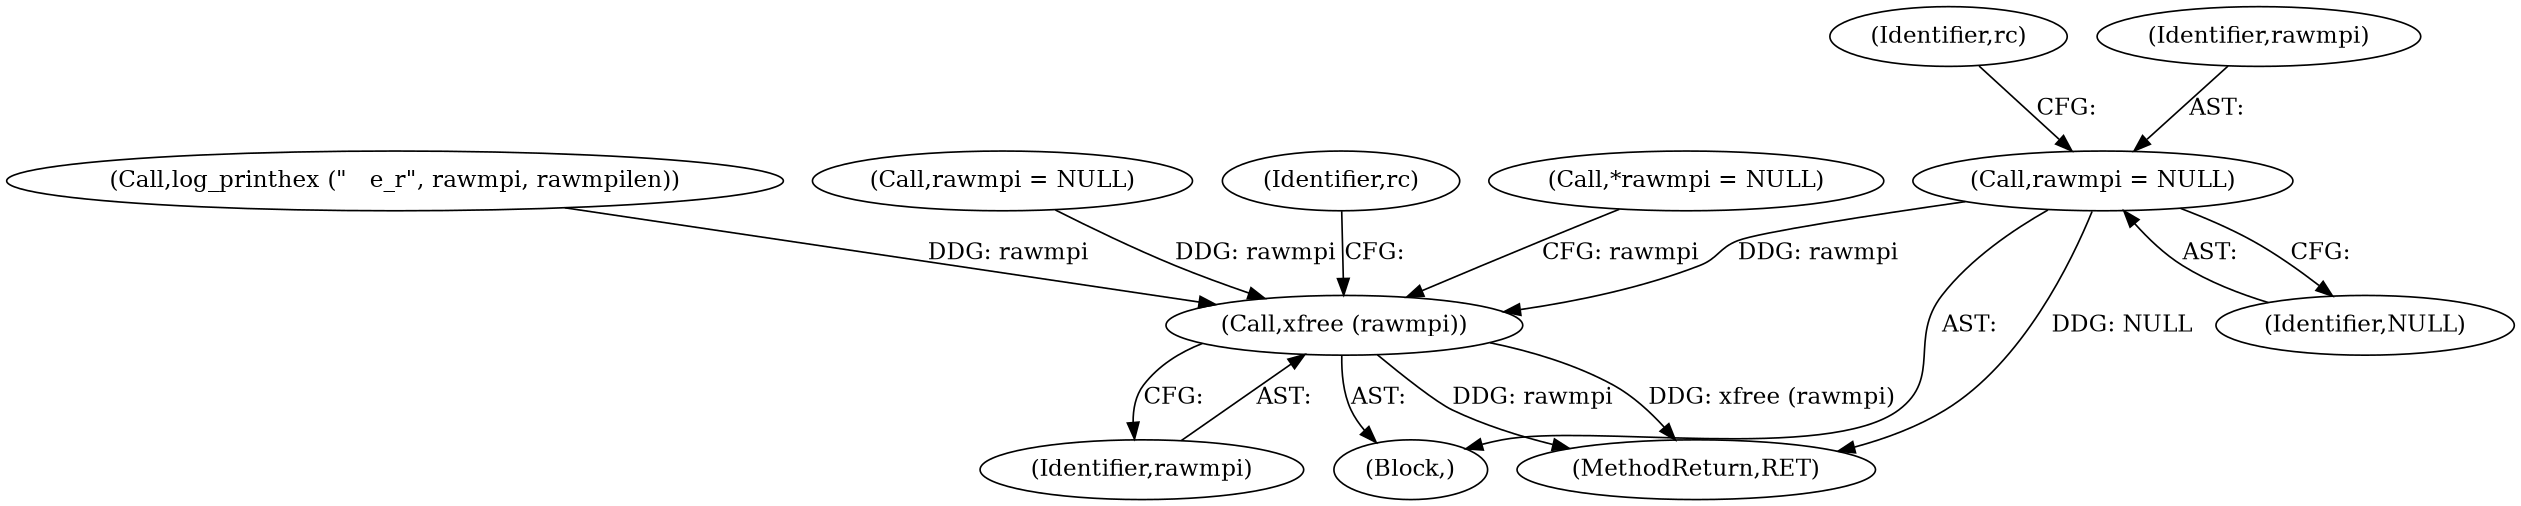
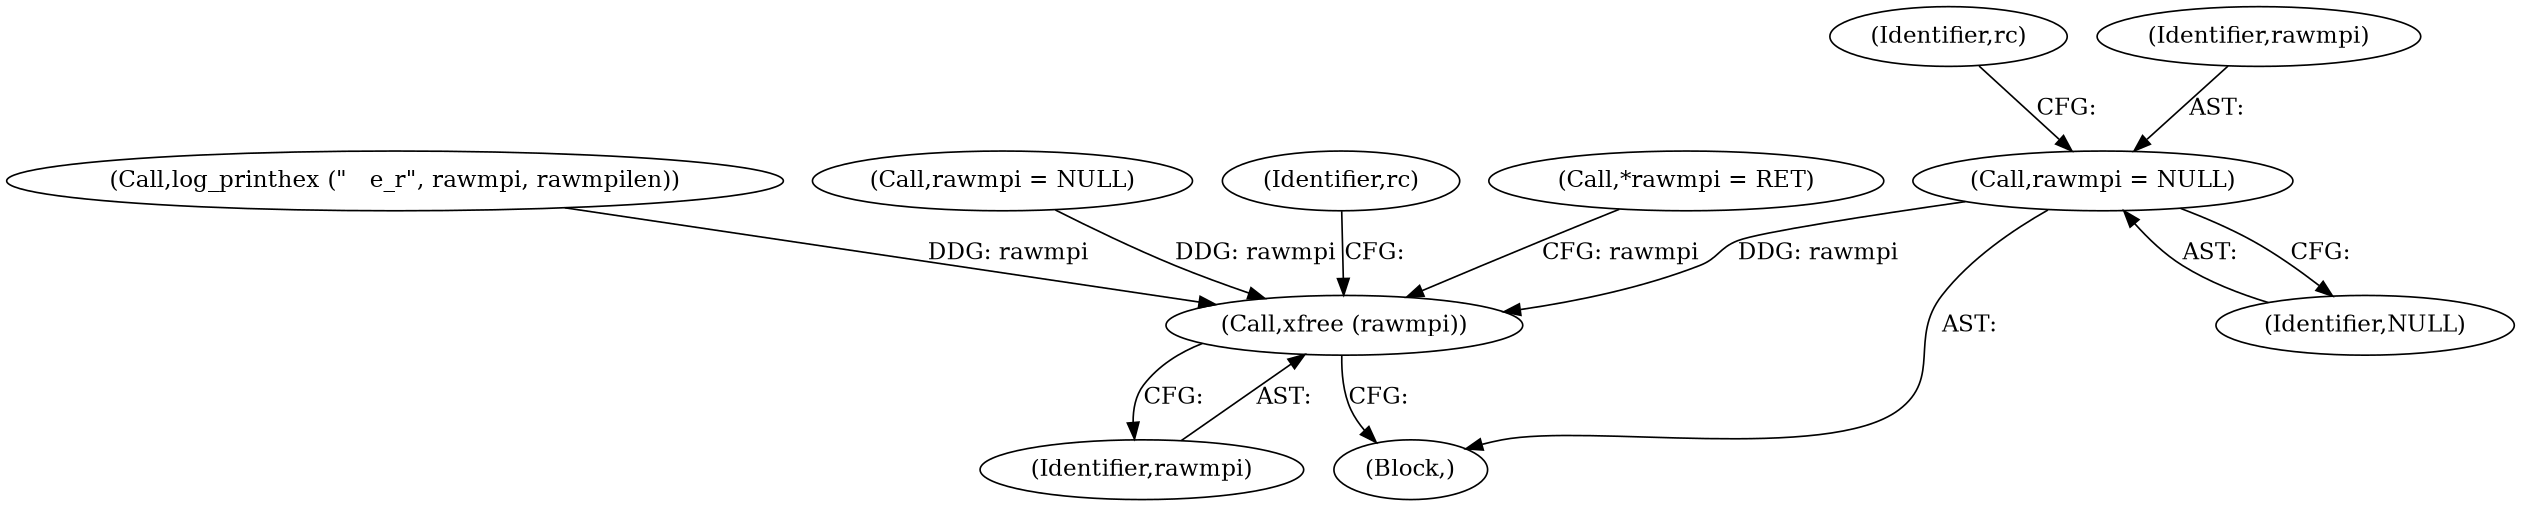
node "(Call,*rawmpi = NULL)": label "(Call,*rawmpi = NULL)" -> "(Call,*rawmpi = RET)"
edge "(Call,xfree (rawmpi))" -> "(Block,)": label "AST: " -> "CFG: "
node "(MethodReturn,RET)": removed
